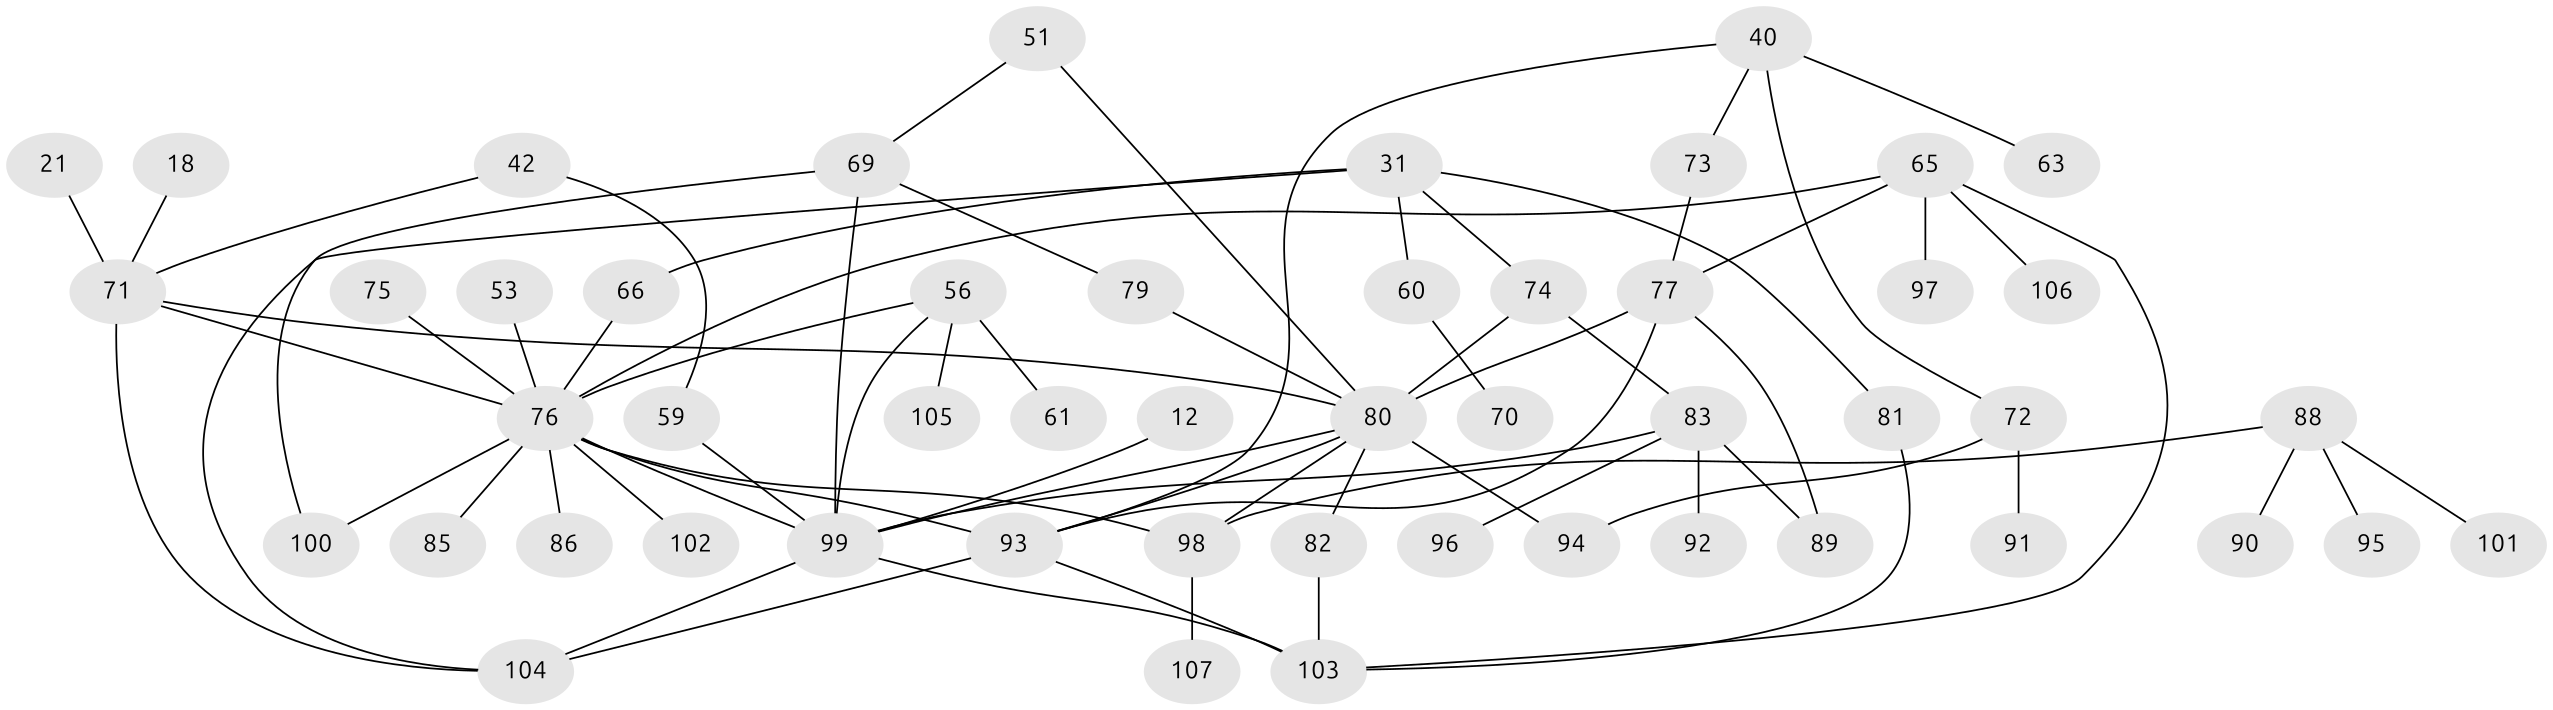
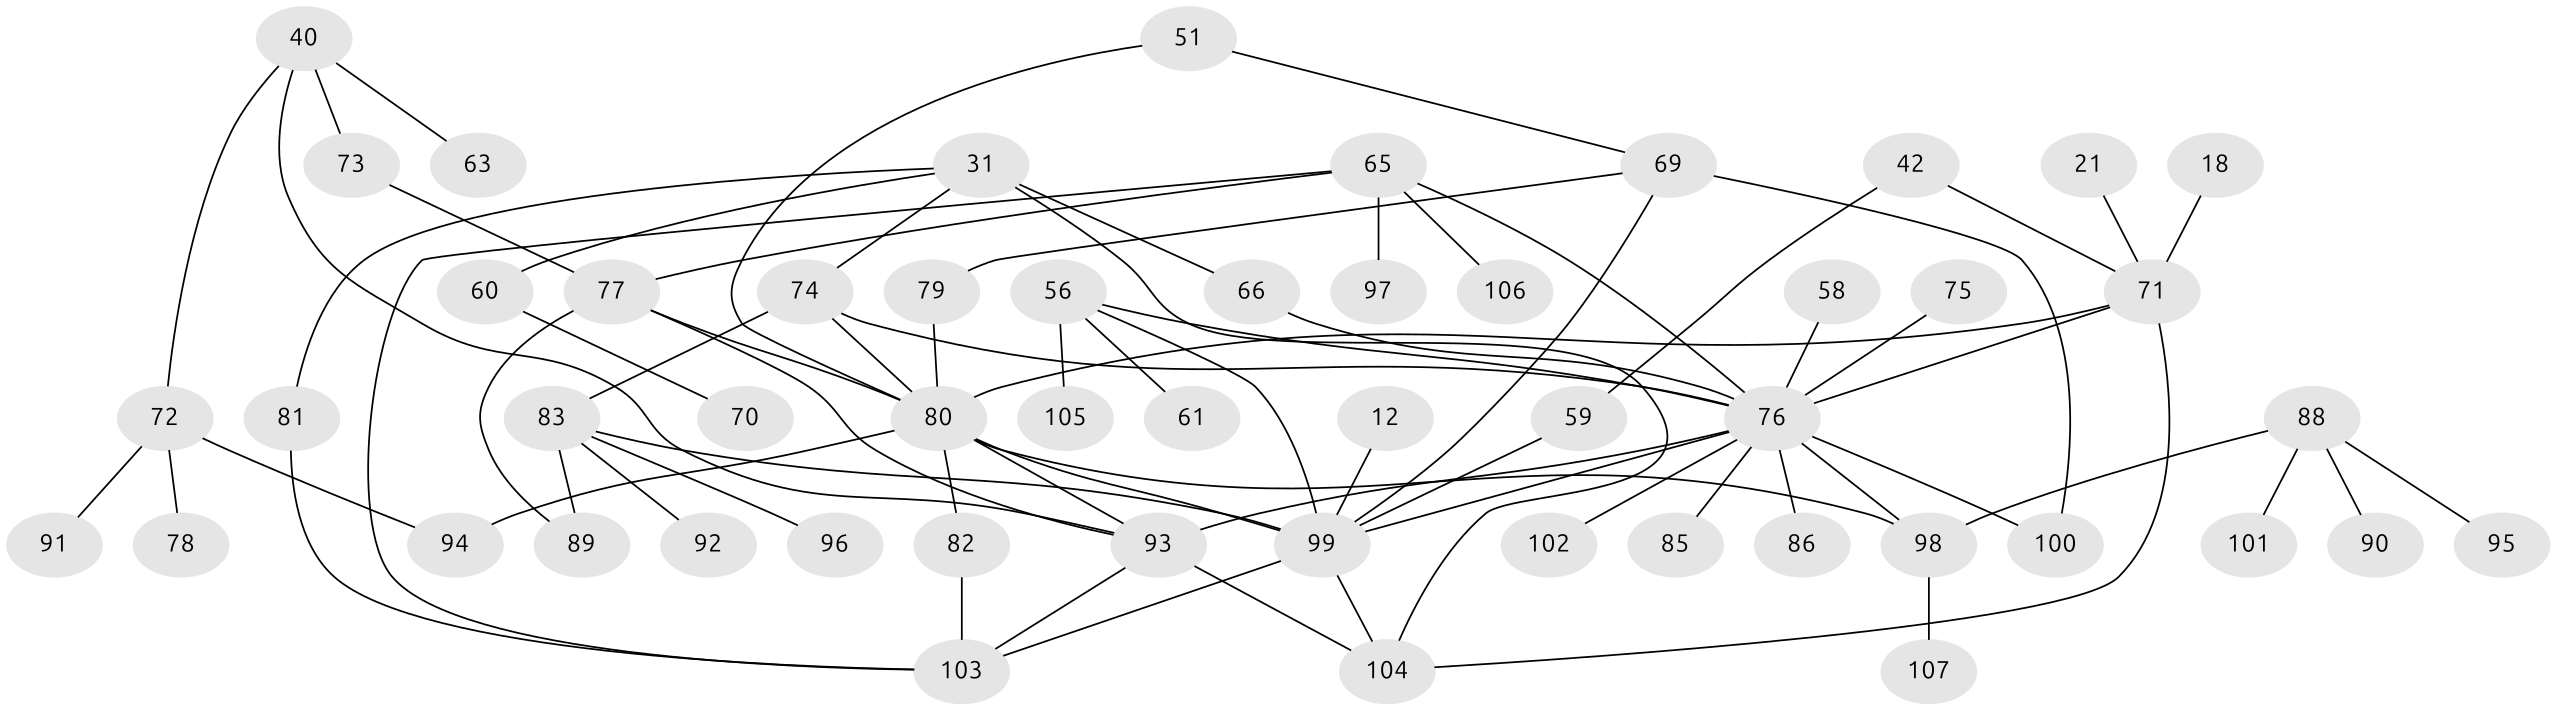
node "53": label "53" -> "58"
edge "74" -- "76": added
node "78": added
